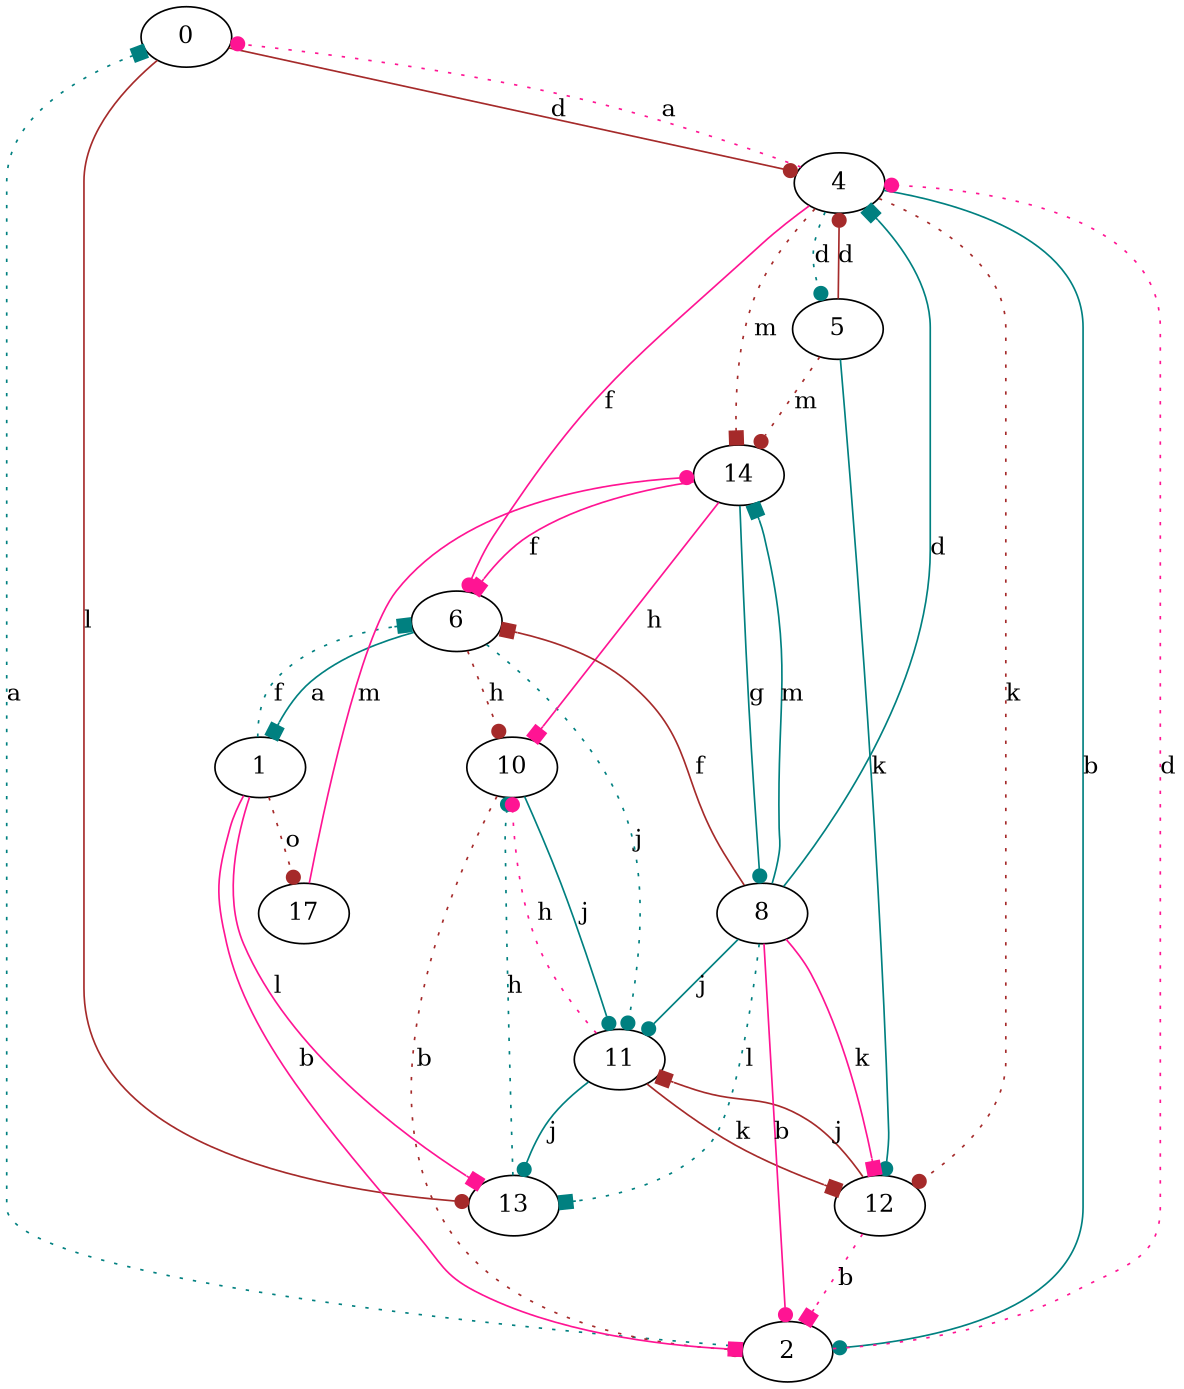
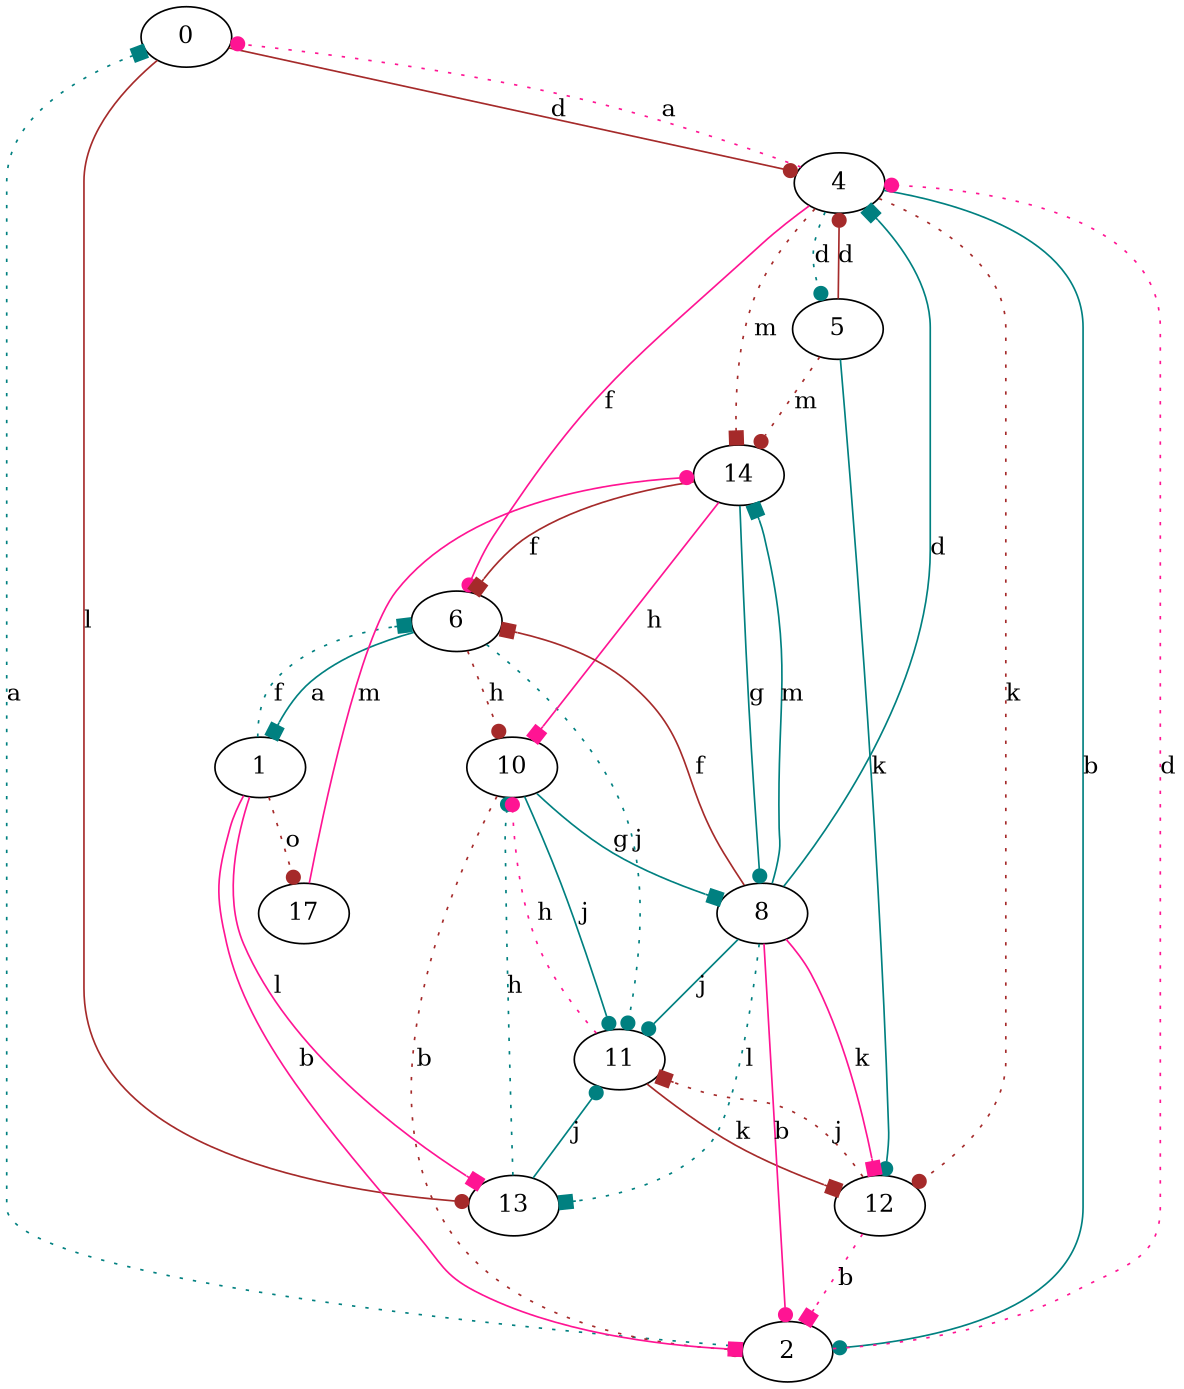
edge "14" -> "6": color deeppink -> brown
edge "10" -> "8": added, label "g"
edge "12" -> "11": style solid -> dotted
edge "11" -> "13": reversed
